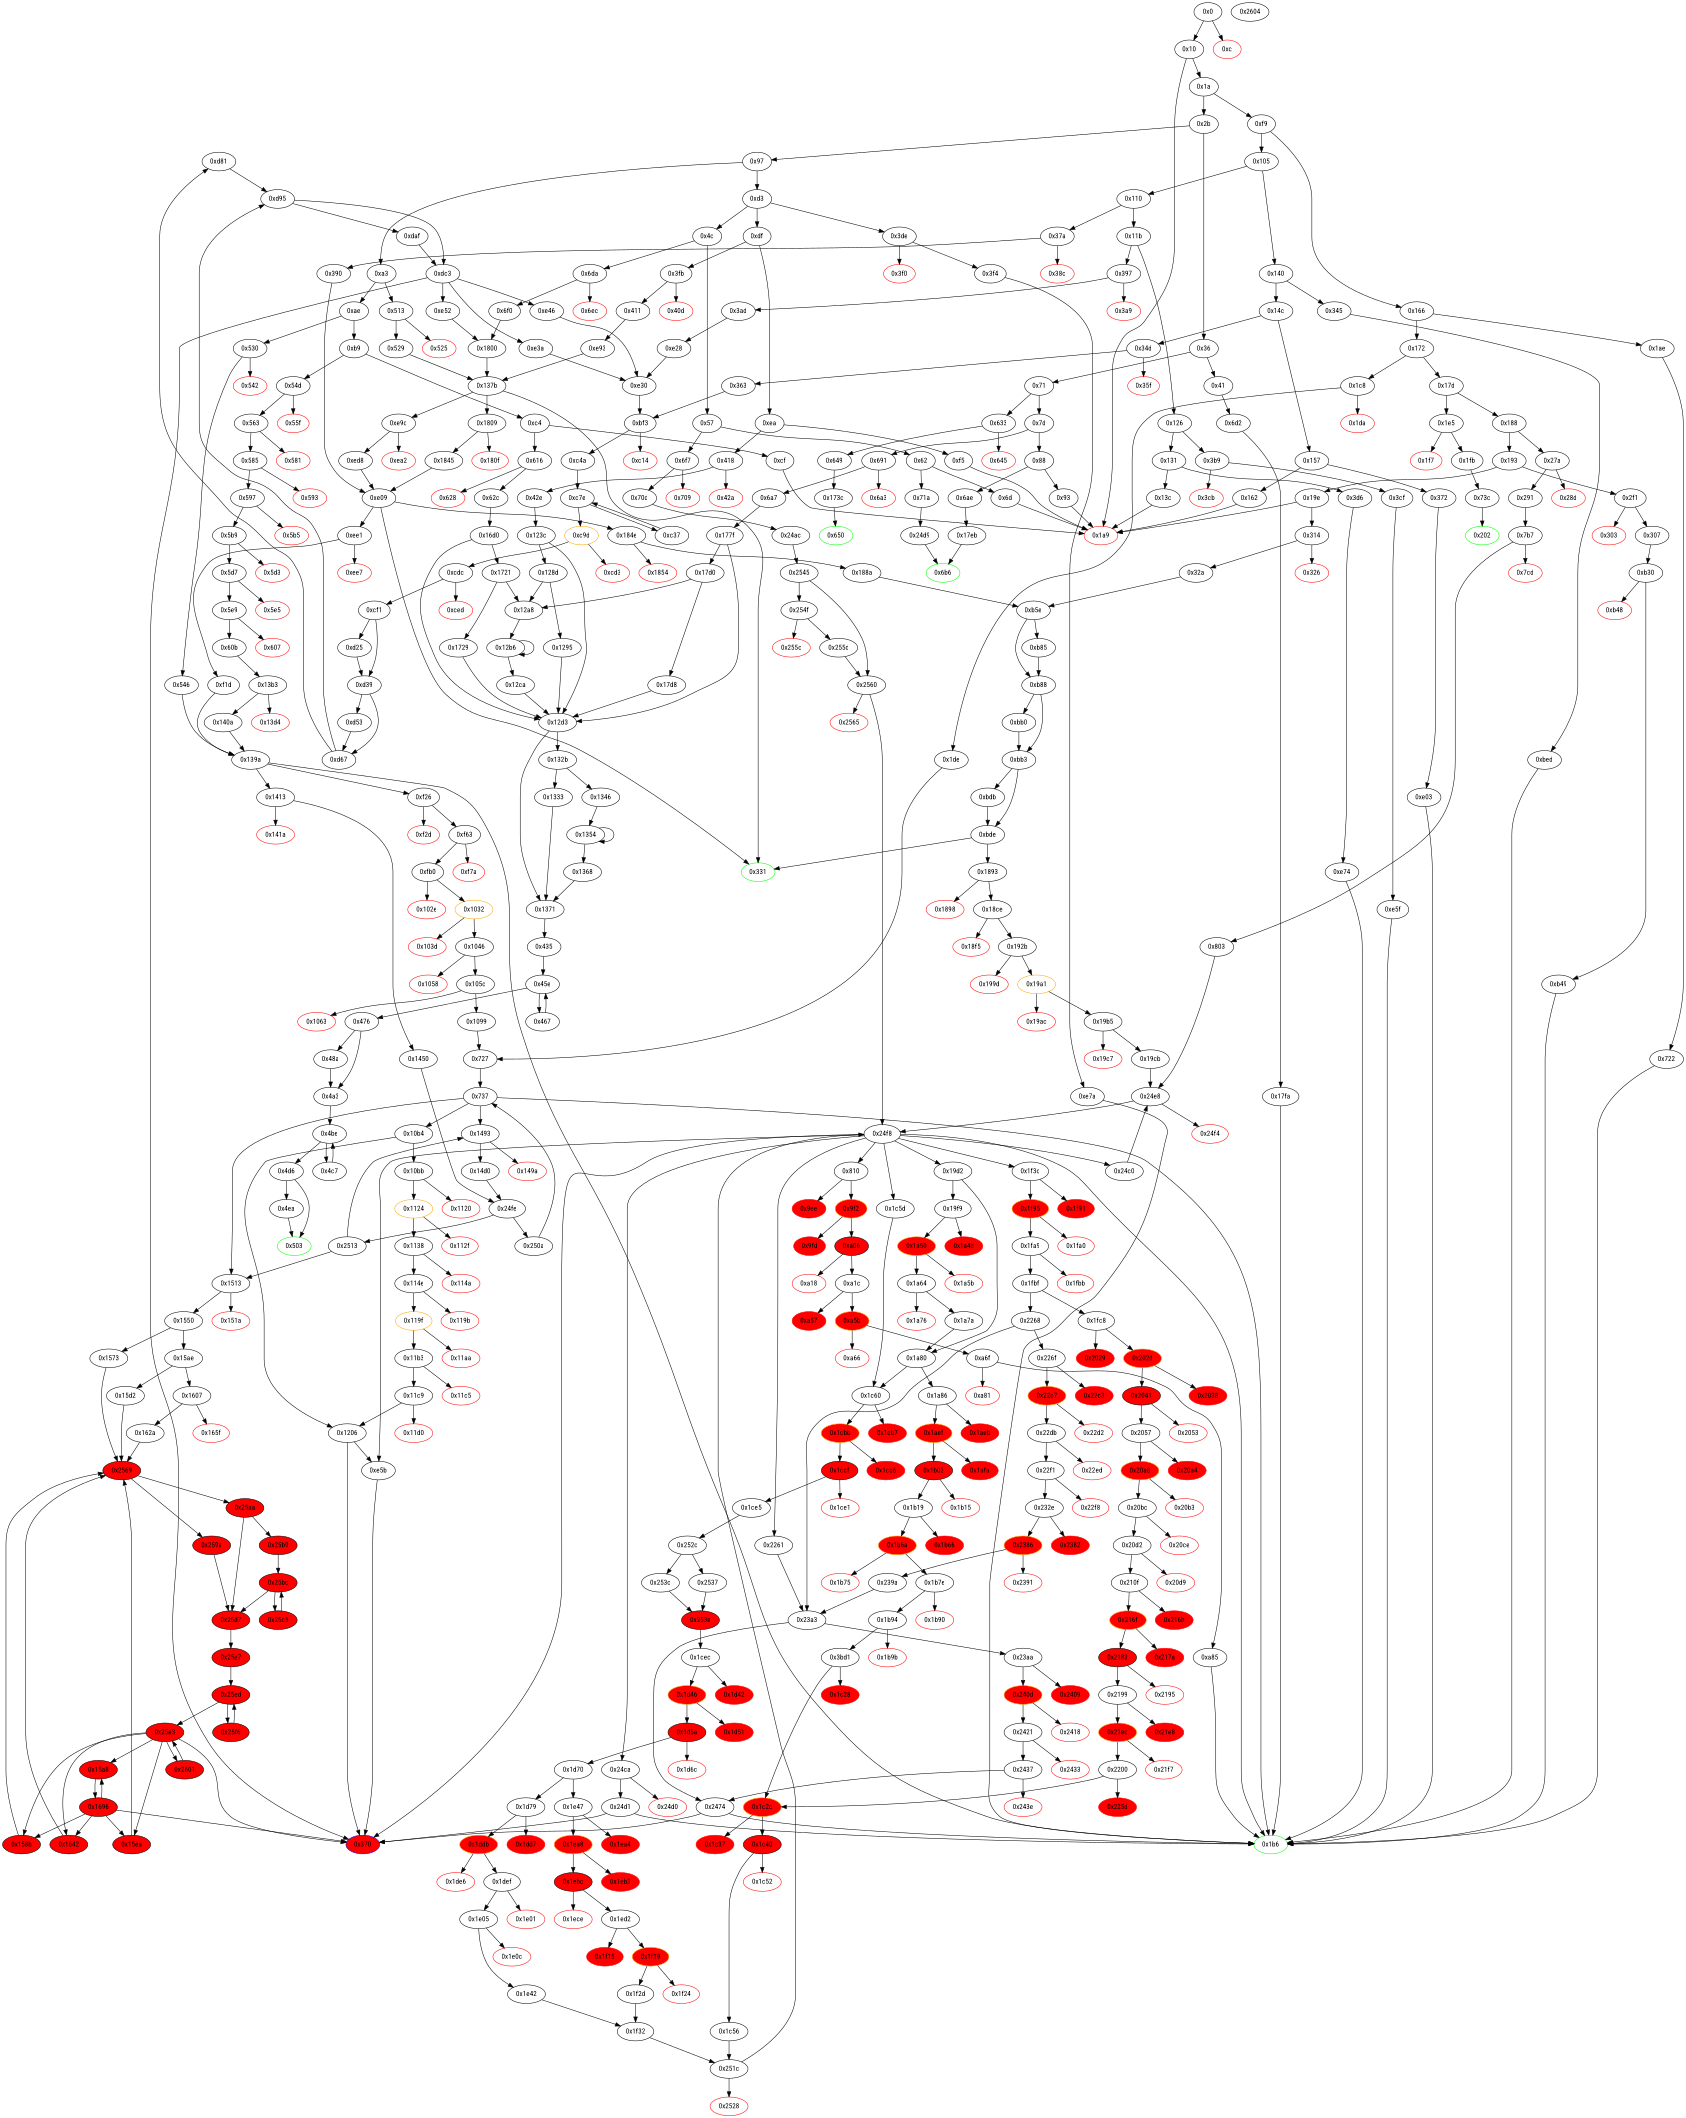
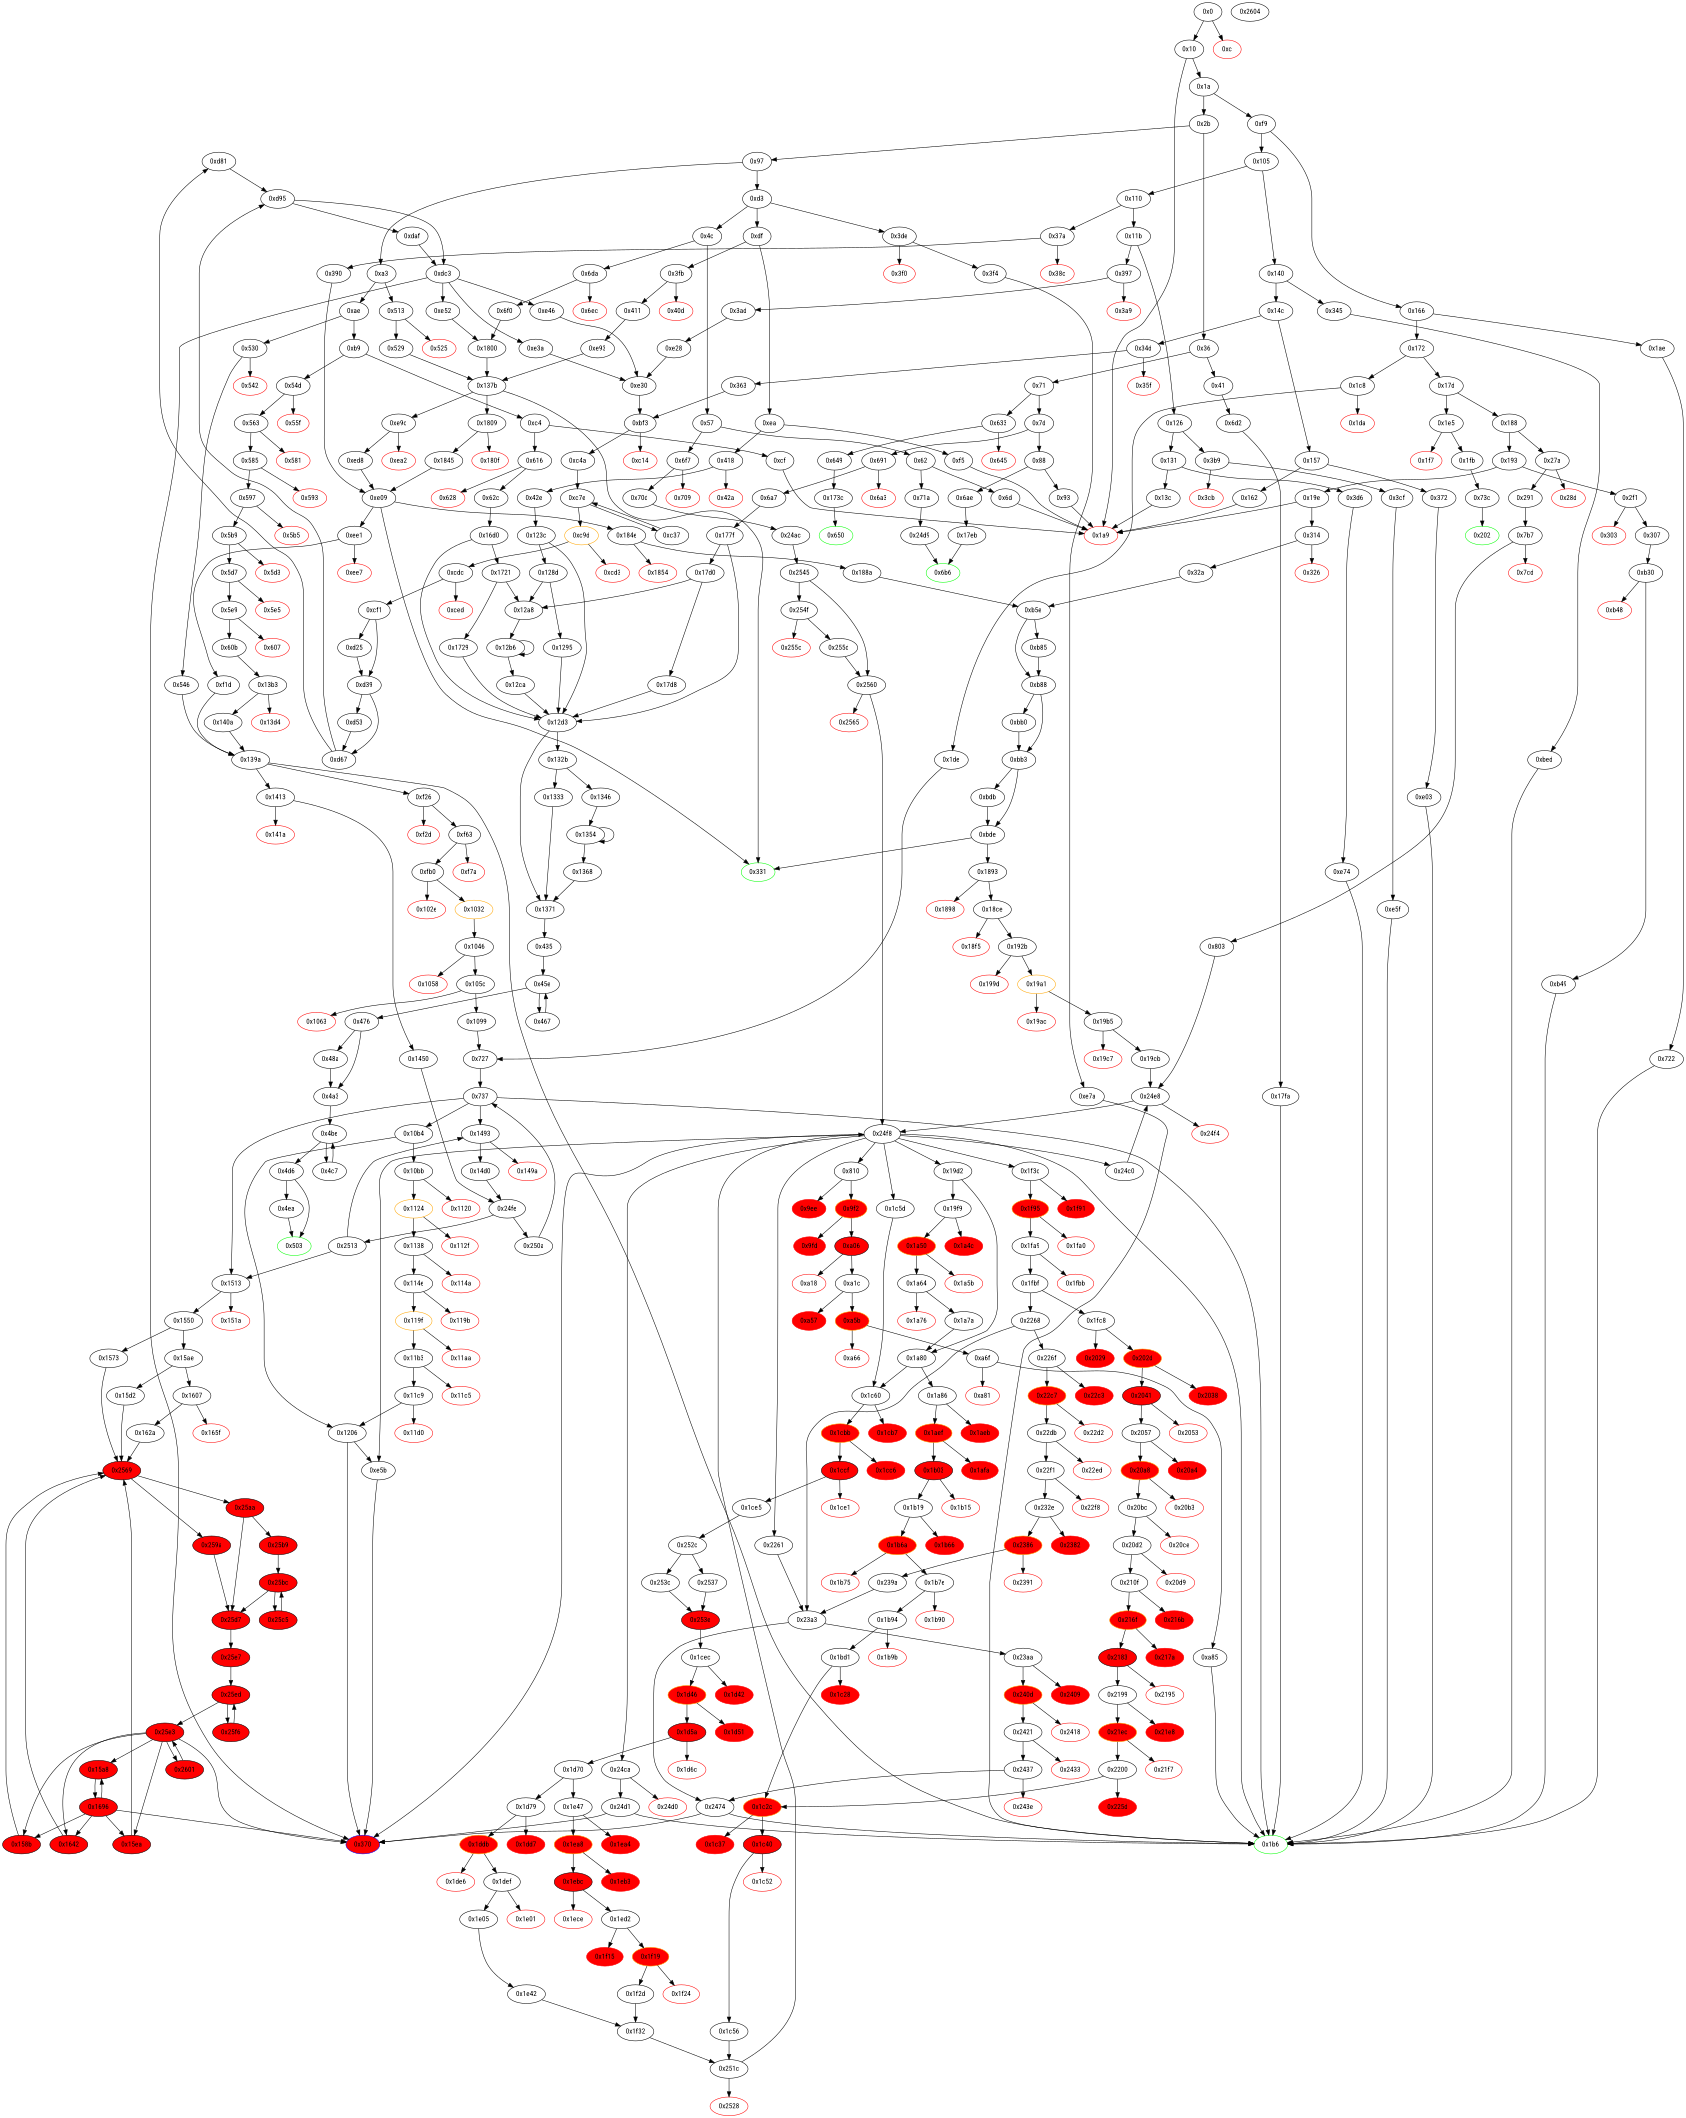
node "0x103d": removed
node "0x3bd1": label "0x3bd1" -> "0x1bd1"
node "0x1e0c": removed
